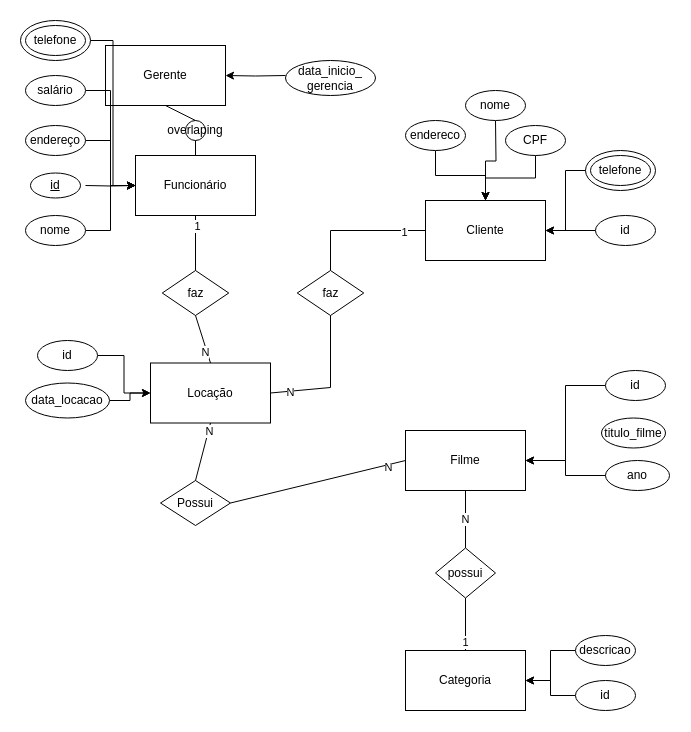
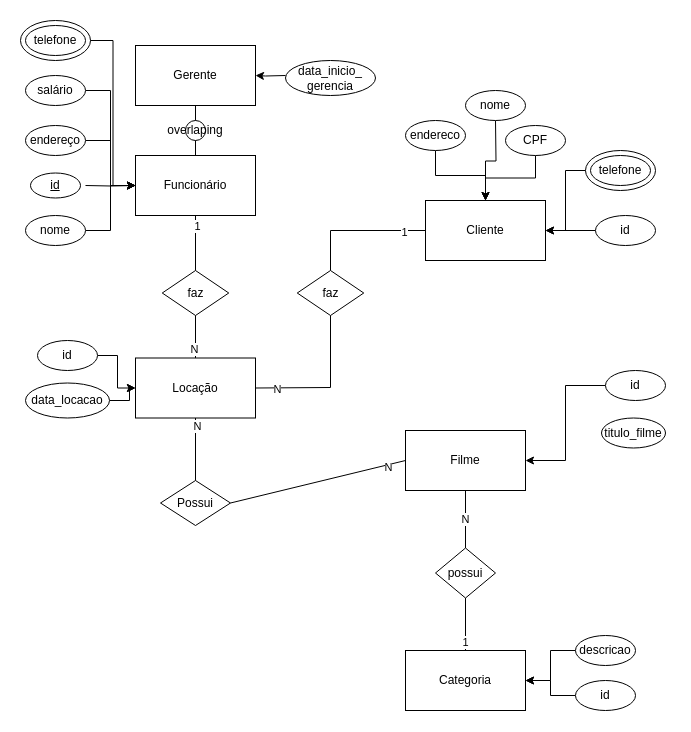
node "Gerente": moved (166, 76) -> (196, 76)
node "Locação": moved (211, 393) -> (196, 388)
edge "ano" -> "Filme": removed
node "ano": removed
